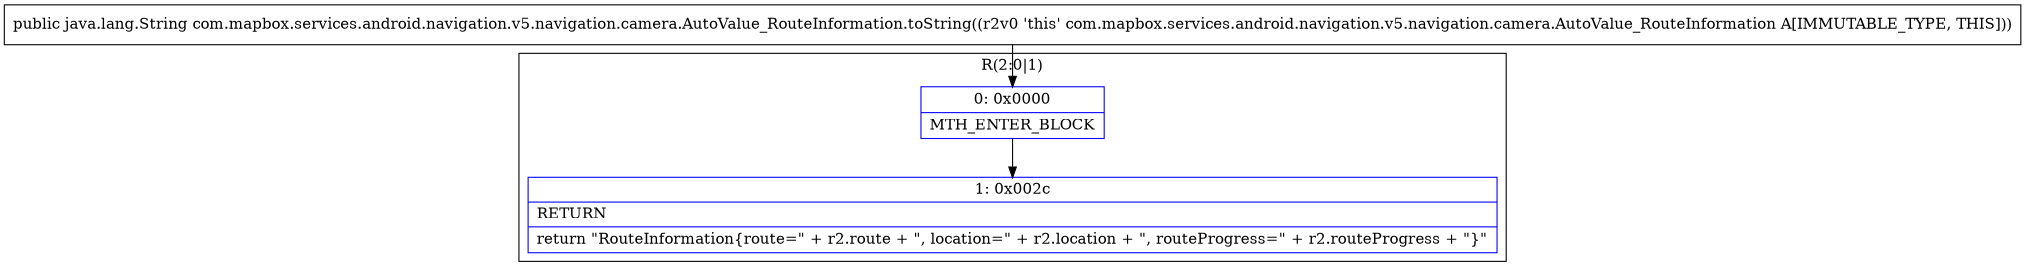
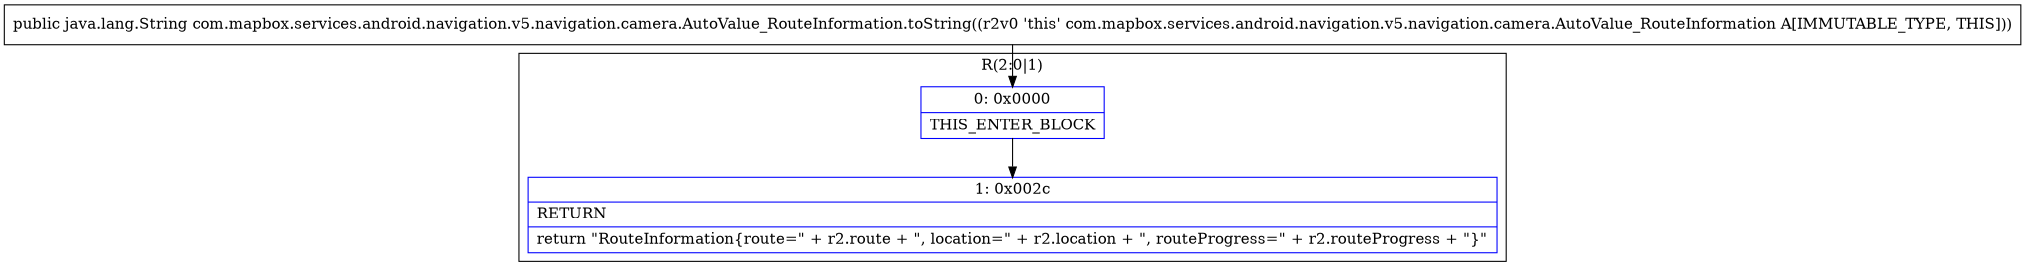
node "0: 0x0000": text "MTH_ENTER_BLOCK" -> "THIS_ENTER_BLOCK"
